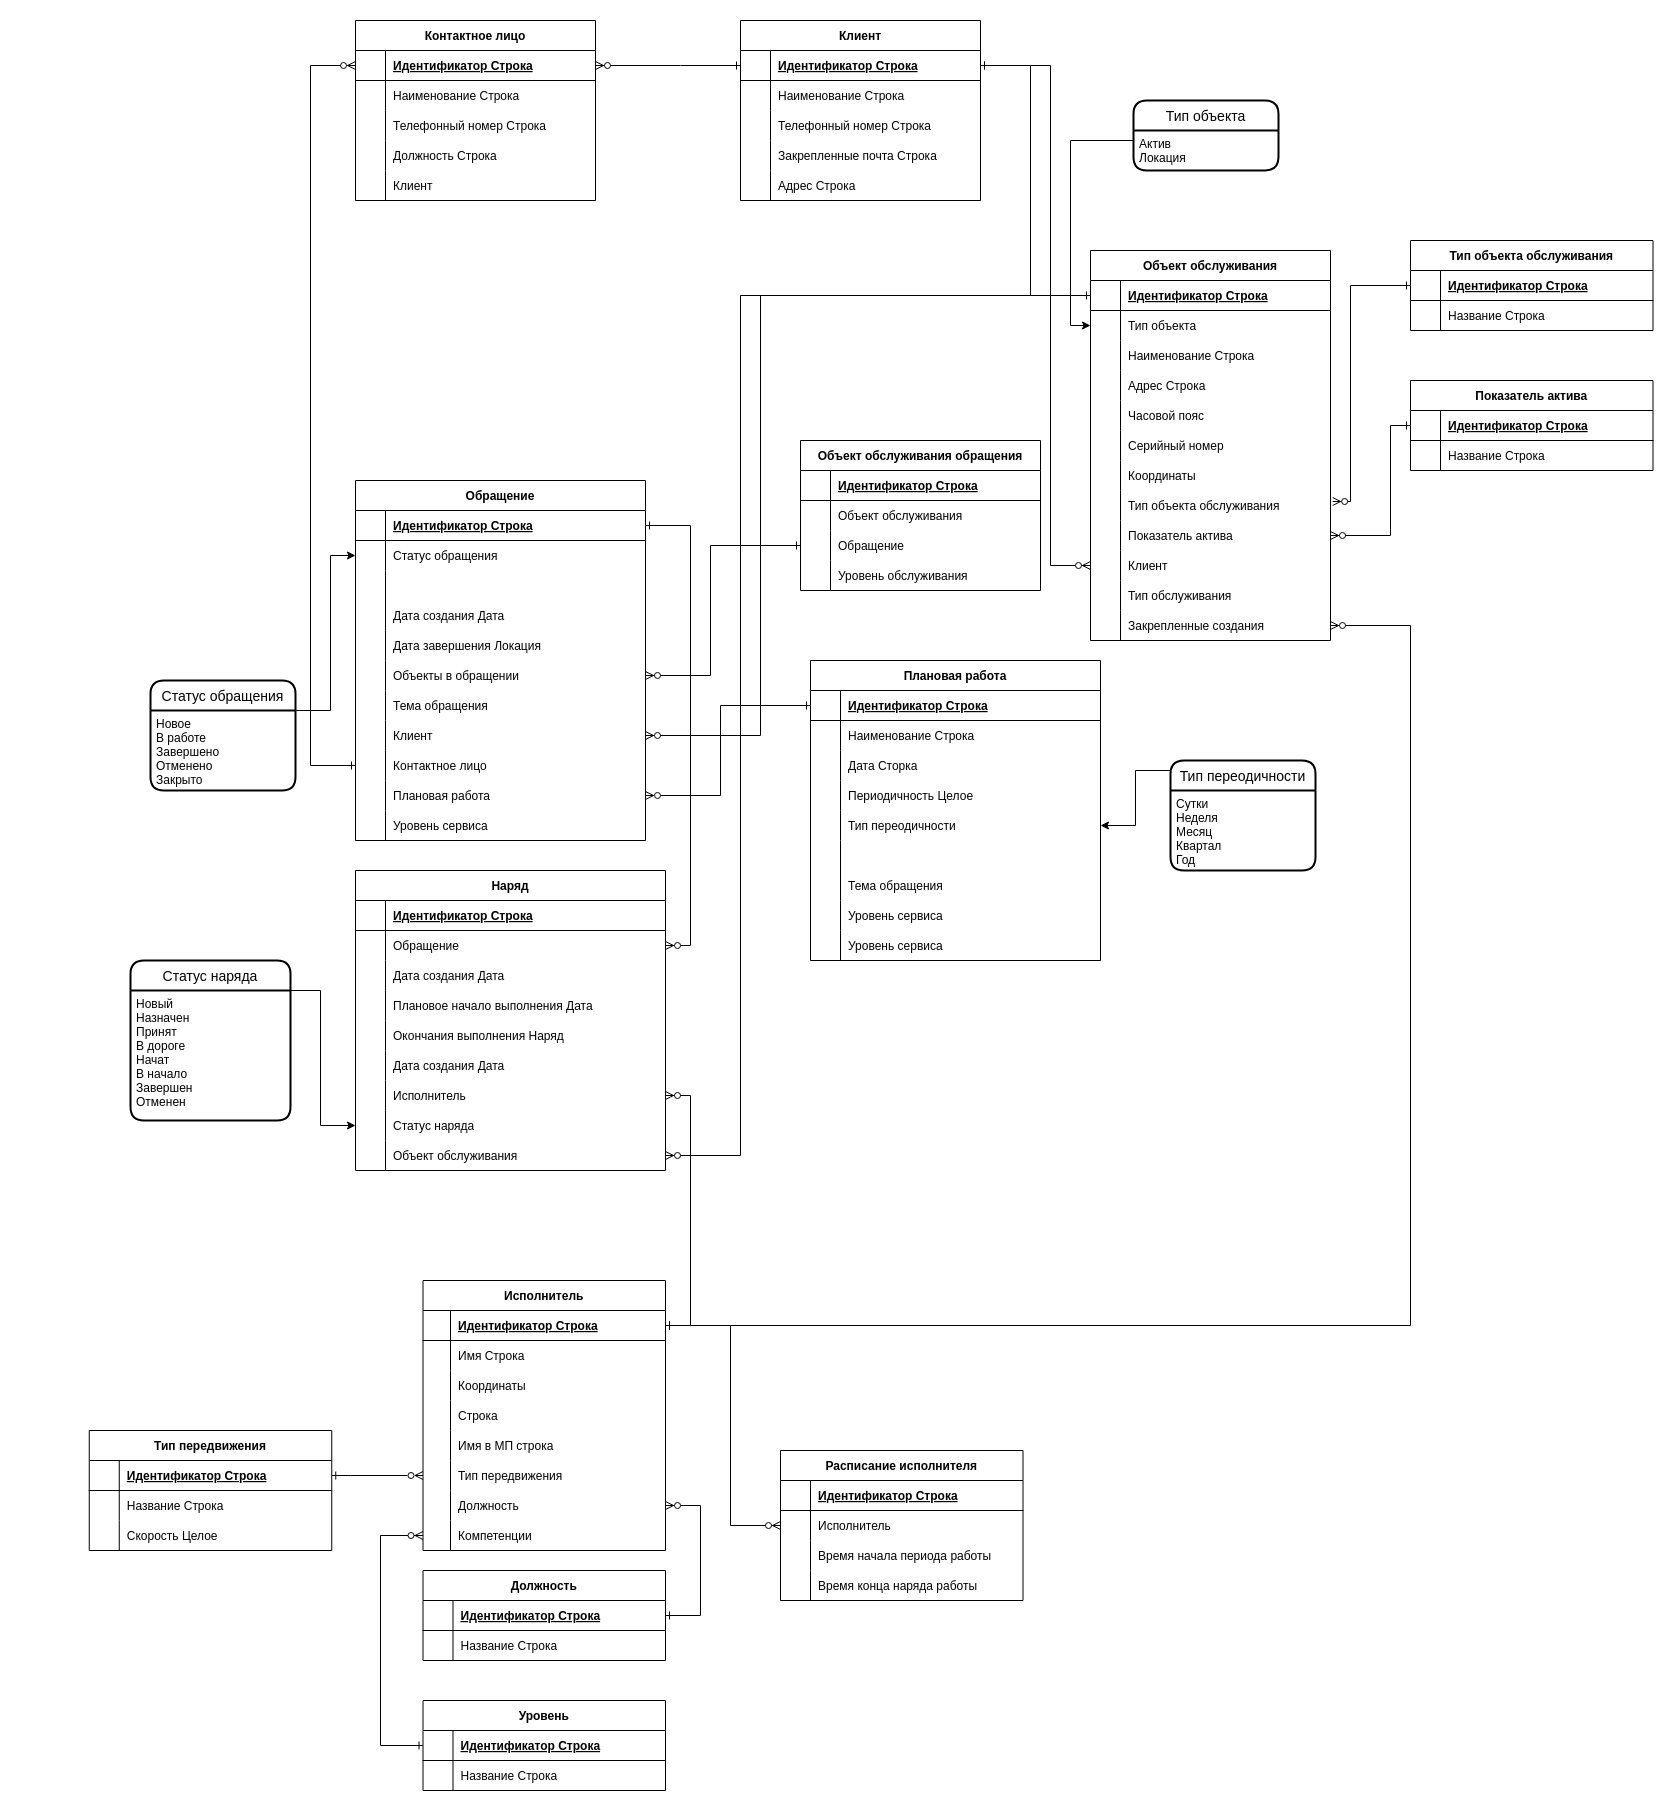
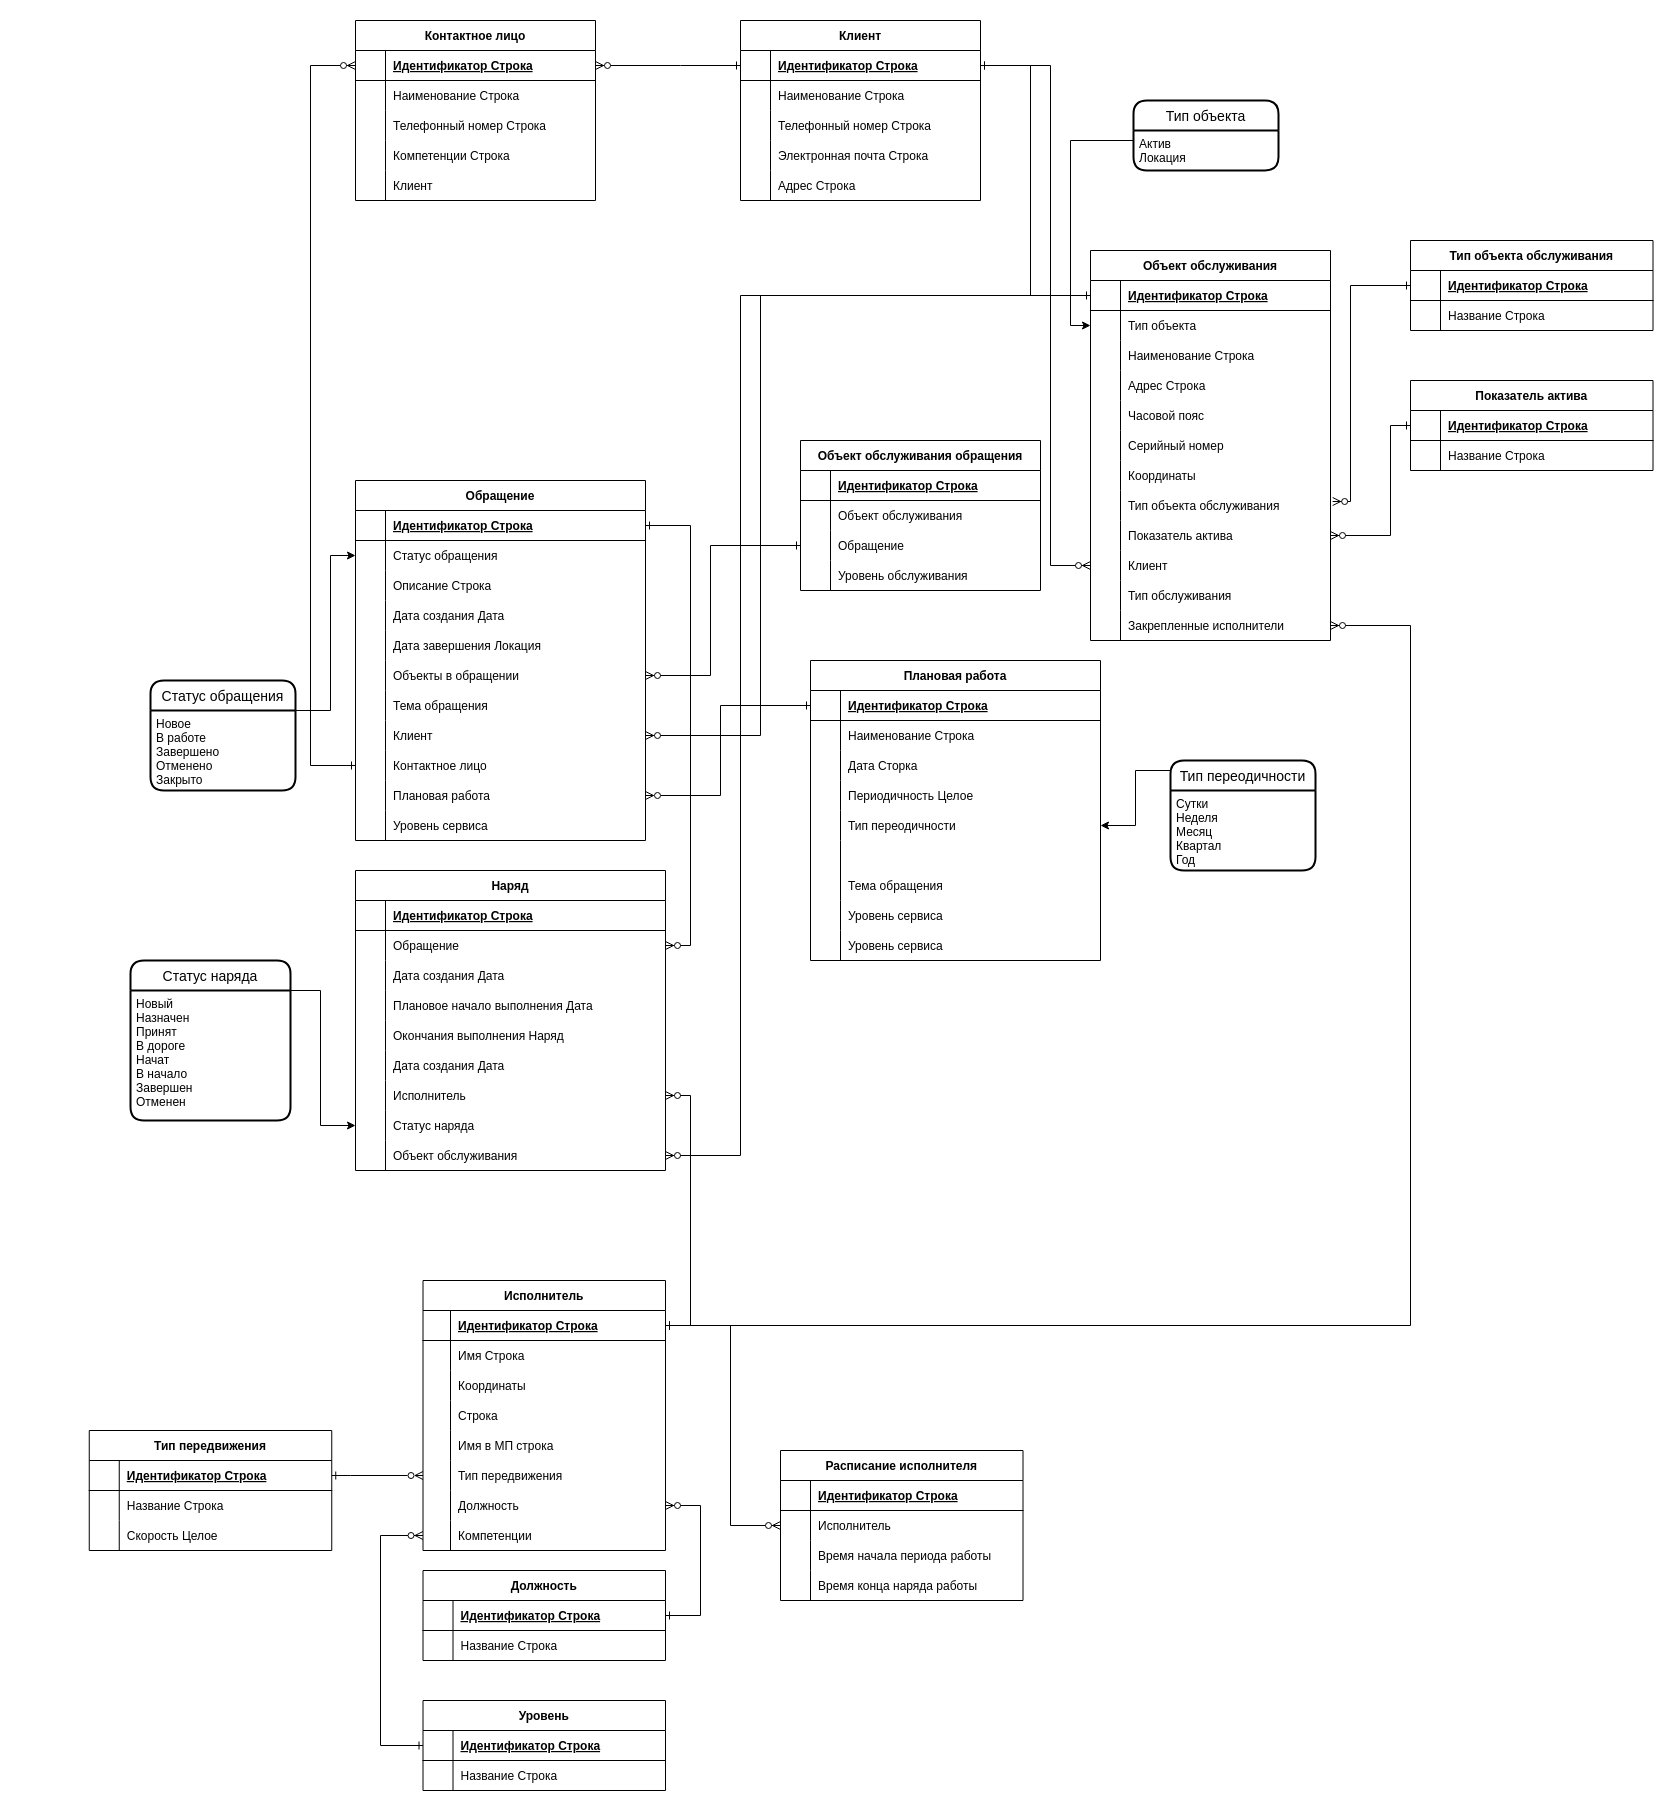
node "Должность Строка": label "Должность Строка" -> "Компетенции Строка"
node "Закрепленные почта Строка": label "Закрепленные почта Строка" -> "Электронная почта Строка"
node "Описание Строка": added
node "Закрепленные создания": label "Закрепленные создания" -> "Закрепленные исполнители"
